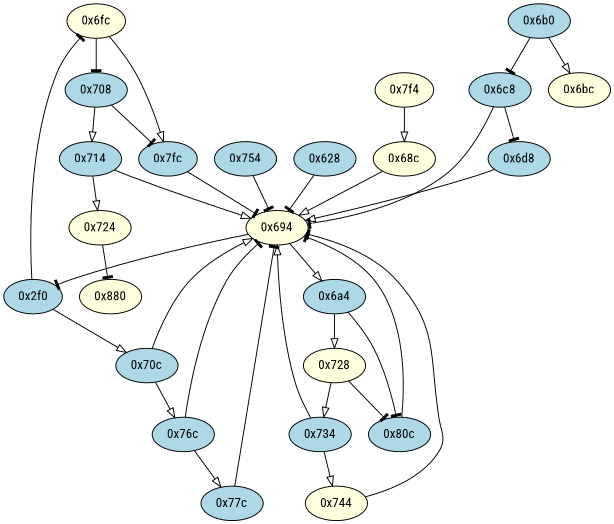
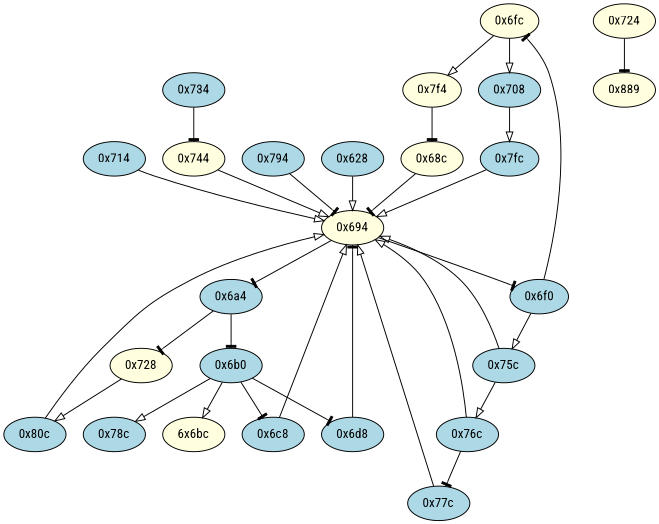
edge "0x6fc" -> "0x708": arrowhead tee -> onormal
edge "0x6fc" -> "0x7fc": now "0x6fc" -> "0x7f4"
node "0x6bc": label "0x6bc" -> "6x6bc"
edge "0x708" -> "0x714": removed
edge "0x7f4" -> "0x68c": arrowhead onormal -> tee
edge "0x6c8" -> "0x6d8": now "0x6b0" -> "0x6d8"
edge "0x708" -> "0x7fc": arrowhead tee -> onormal
node "0x754": label "0x754" -> "0x794"
edge "0x6c8" -> "0x694": arrowhead tee -> onormal
edge "0x6d8" -> "0x694": arrowhead onormal -> tee
edge "0x714" -> "0x724": removed
edge "0x628" -> "0x694": arrowhead tee -> onormal
edge "0x68c" -> "0x694": arrowhead onormal -> tee
edge "0x7fc" -> "0x694": arrowhead tee -> onormal
edge "0x694" -> "0x6a4": arrowhead onormal -> tee
node "0x2f0": label "0x2f0" -> "0x6f0"
node "0x880": label "0x880" -> "0x889"
edge "0x80c" -> "0x694": arrowhead tee -> onormal
edge "0x76c" -> "0x694": arrowhead tee -> onormal
edge "0x6a4" -> "0x728": arrowhead onormal -> tee
edge "0x734" -> "0x694": removed
edge "0x744" -> "0x694": arrowhead tee -> onormal
edge "0x6a4" -> "0x80c": now "0x6a4" -> "0x6b0"
node "0x70c": label "0x70c" -> "0x75c"
edge "0x77c" -> "0x694": arrowhead tee -> onormal
edge "0x728" -> "0x734": removed
edge "0x728" -> "0x80c": arrowhead tee -> onormal
node "0x78c": added
edge "0x734" -> "0x744": arrowhead onormal -> tee
edge "0x76c" -> "0x77c": arrowhead onormal -> tee
